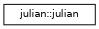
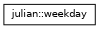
node "julian::julian": label "julian::julian" -> "julian::weekday"
